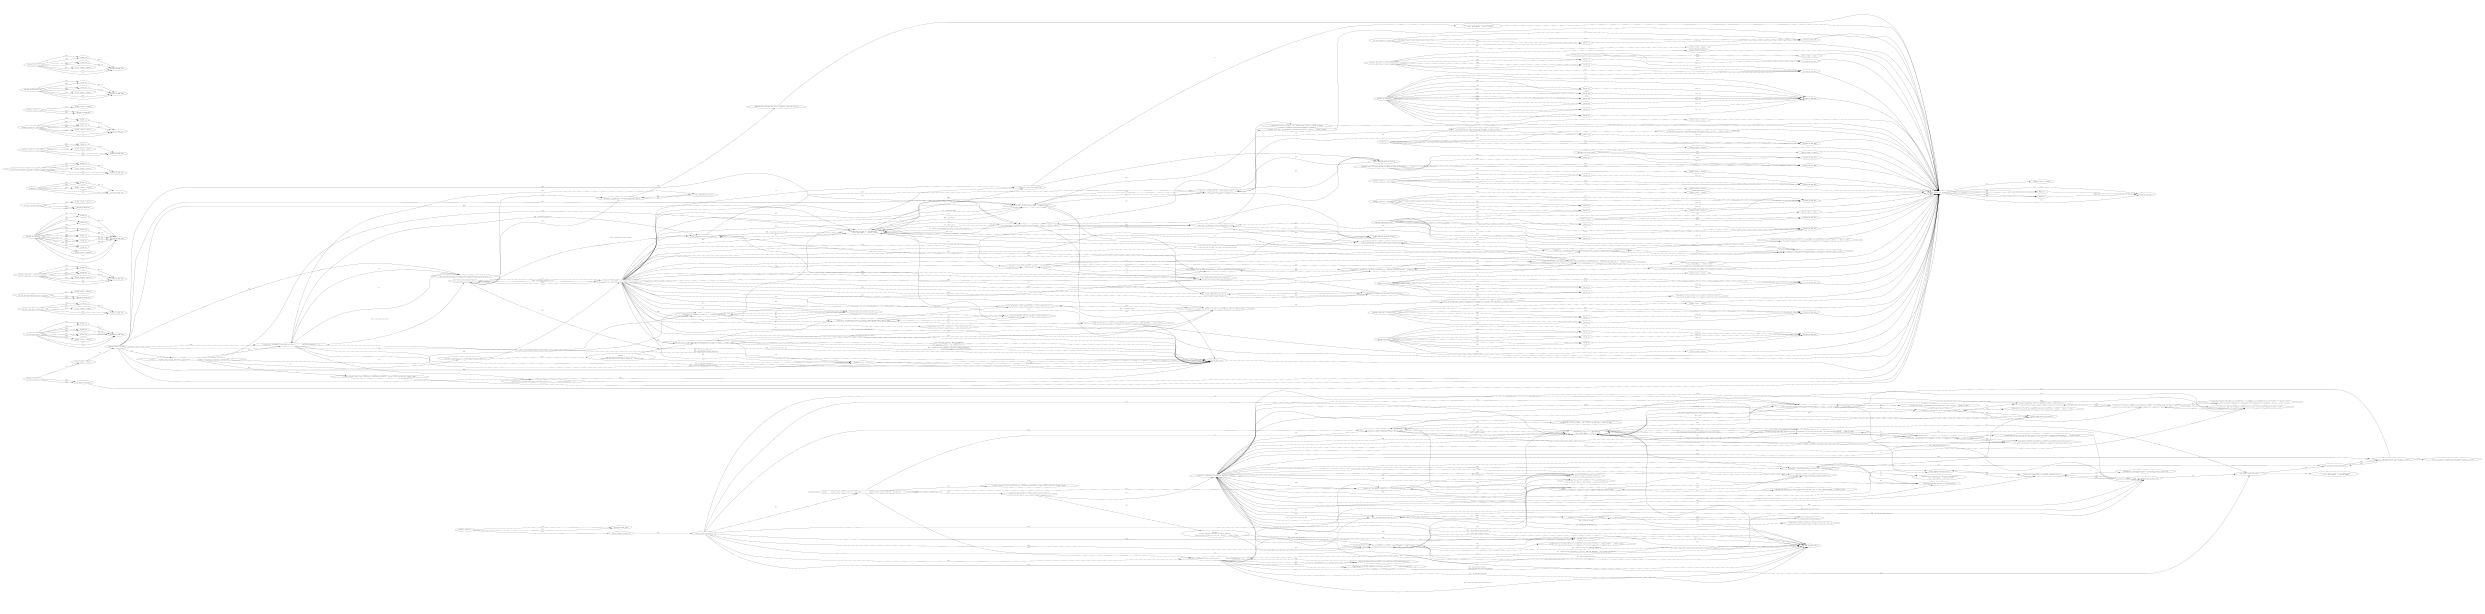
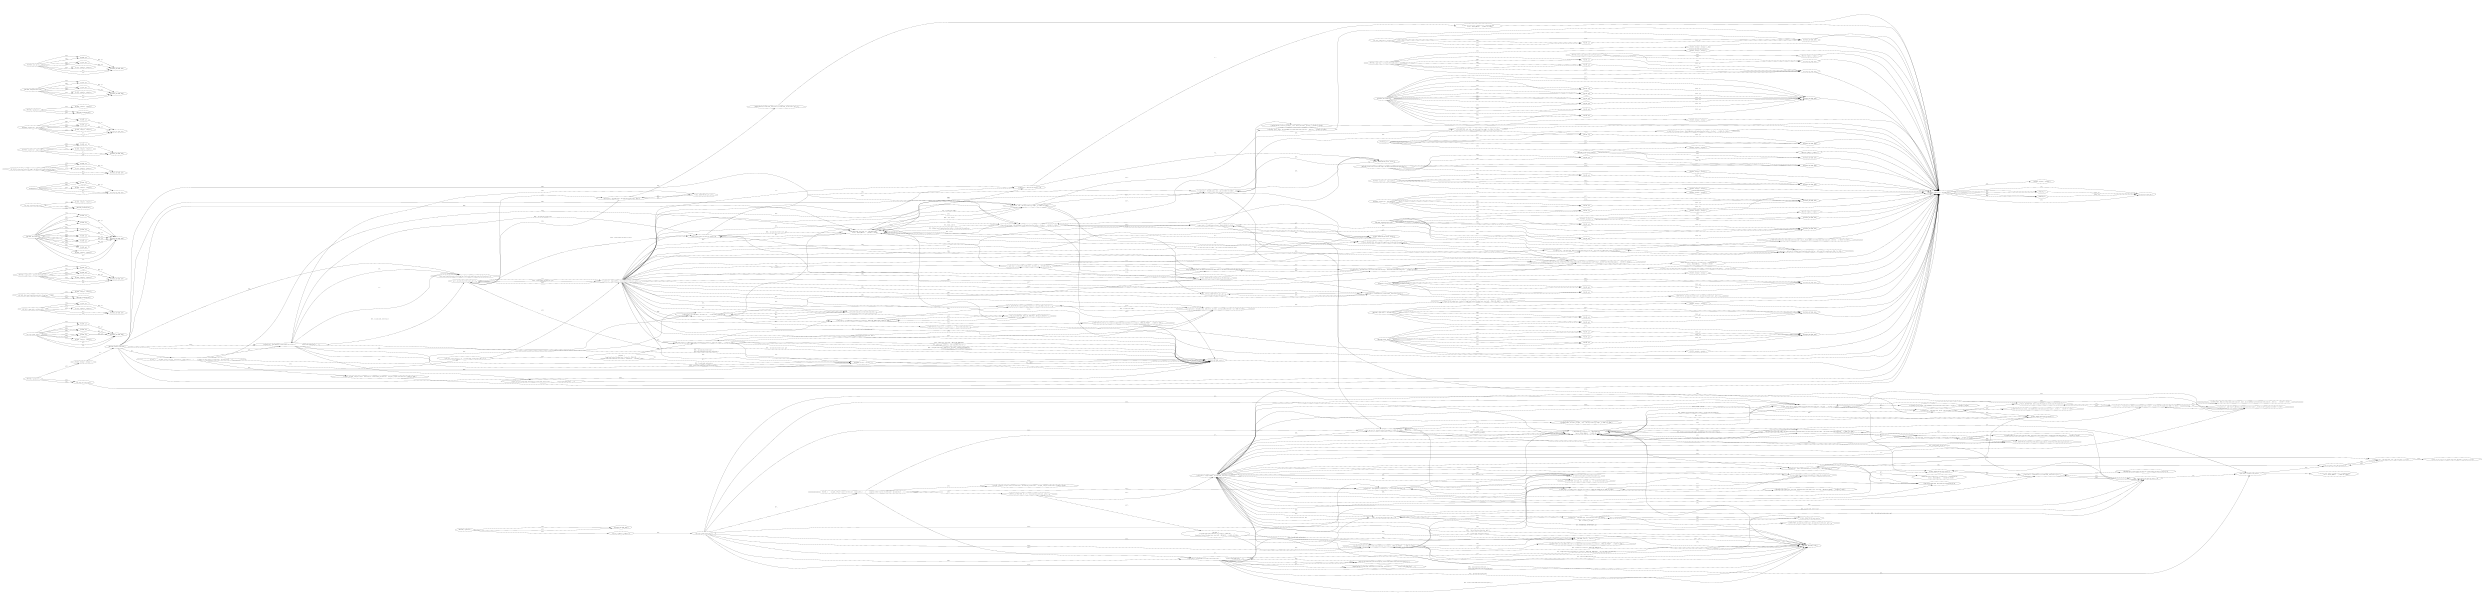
edge "<(<operator>.fieldAccess,std::move)<SUB>13</SUB>>" -> "<(std.move,std::move(install_prompt_))<SUB>13</SUB>>": now "<(<operator>.fieldAccess,std::move)<SUB>13</SUB>>" -> "<(<operator>.fieldAccess,base::Bind)<SUB>11</SUB>>"
edge "<(<operator>.fieldAccess,std::move)<SUB>12</SUB>>" -> "<(std.move,std::move(install_prompt_))<SUB>12</SUB>>": now "<(<operator>.fieldAccess,base::Bind)<SUB>12</SUB>>" -> "<(std.move,std::move(install_prompt_))<SUB>12</SUB>>"
